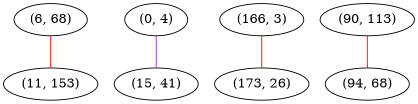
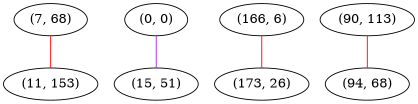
node "(6, 68)": label "(6, 68)" -> "(7, 68)"
node "(0, 4)": label "(0, 4)" -> "(0, 0)"
node "(166, 3)": label "(166, 3)" -> "(166, 6)"
node "(15, 41)": label "(15, 41)" -> "(15, 51)"
